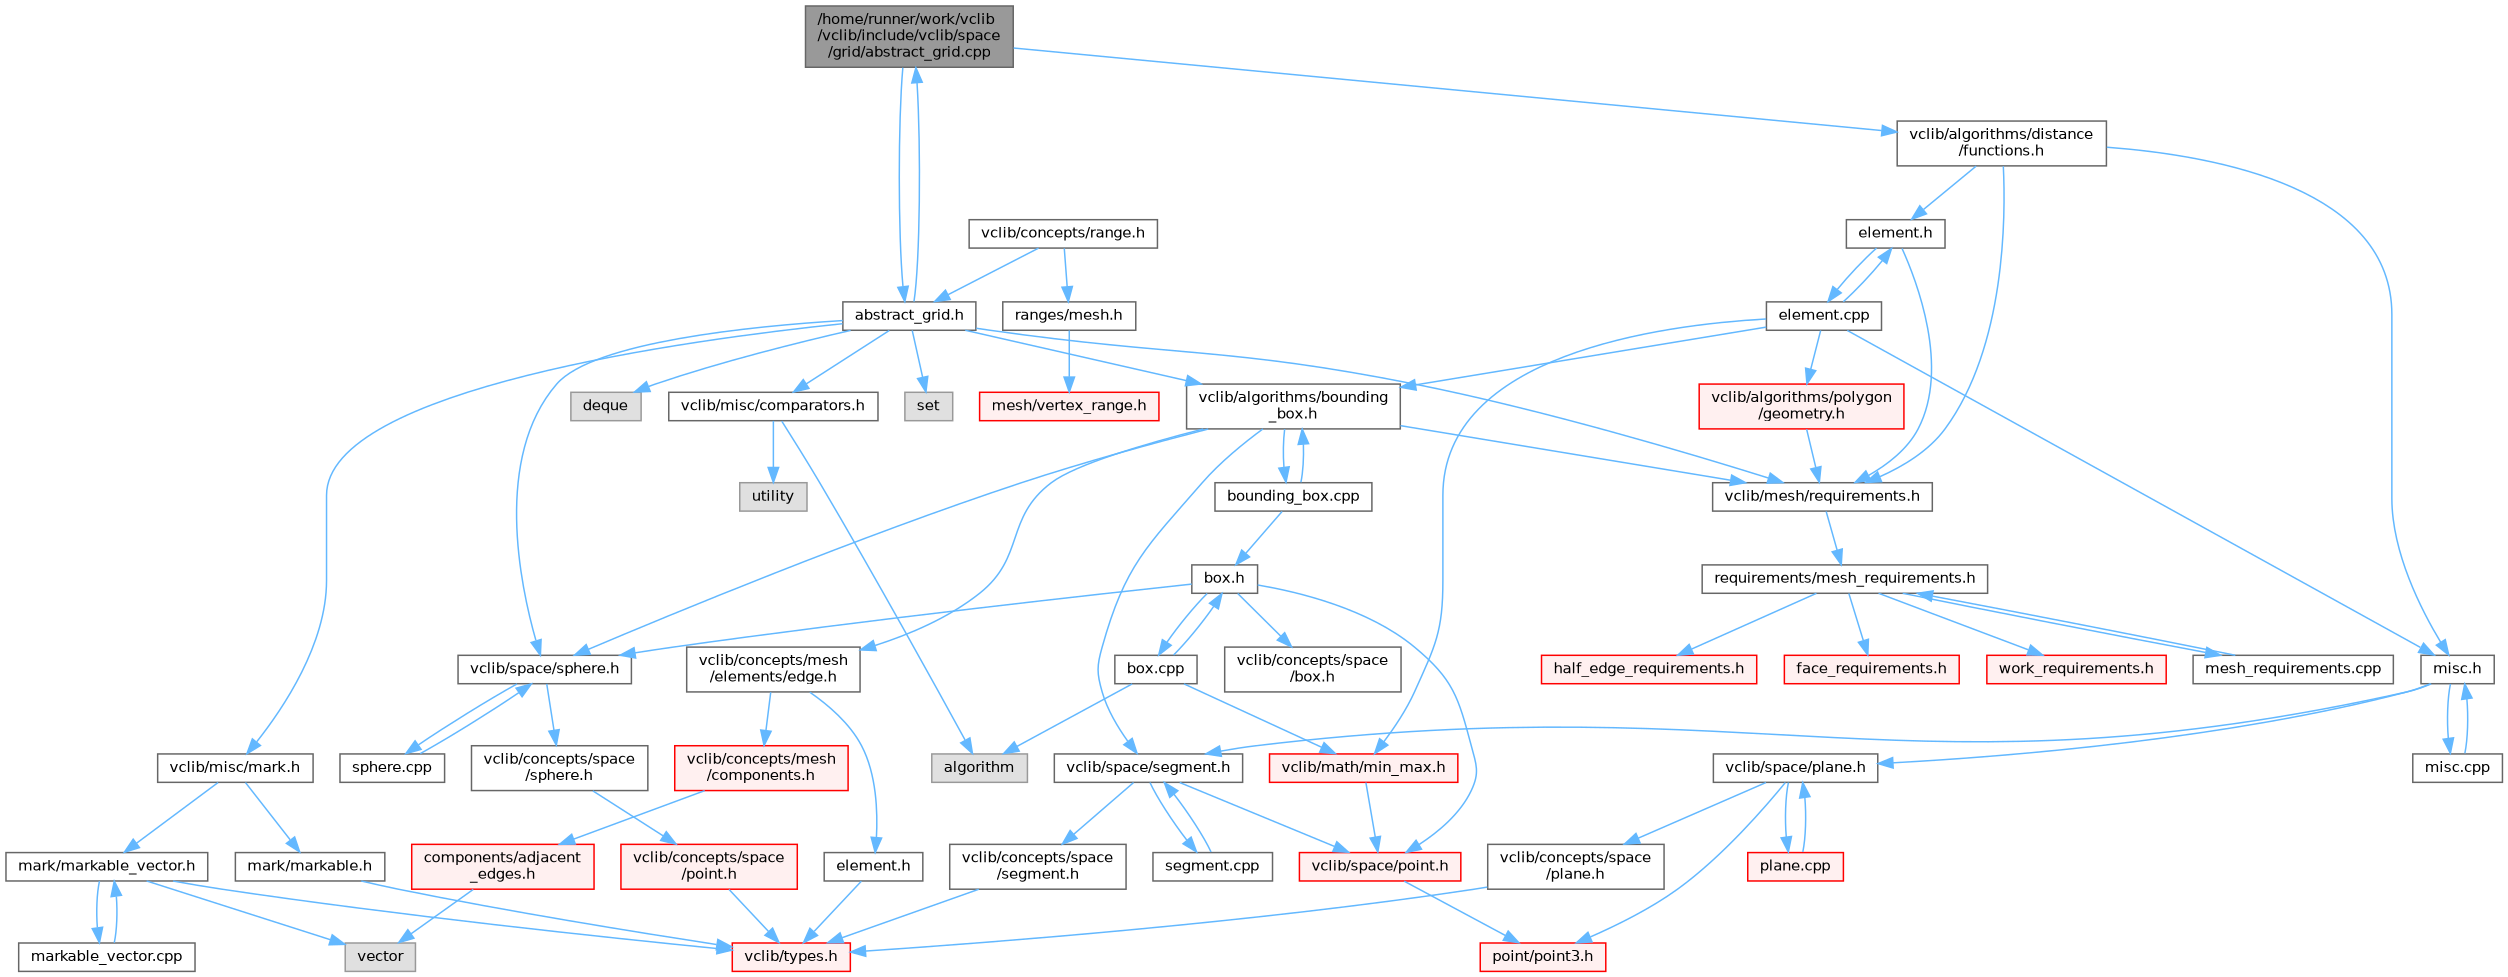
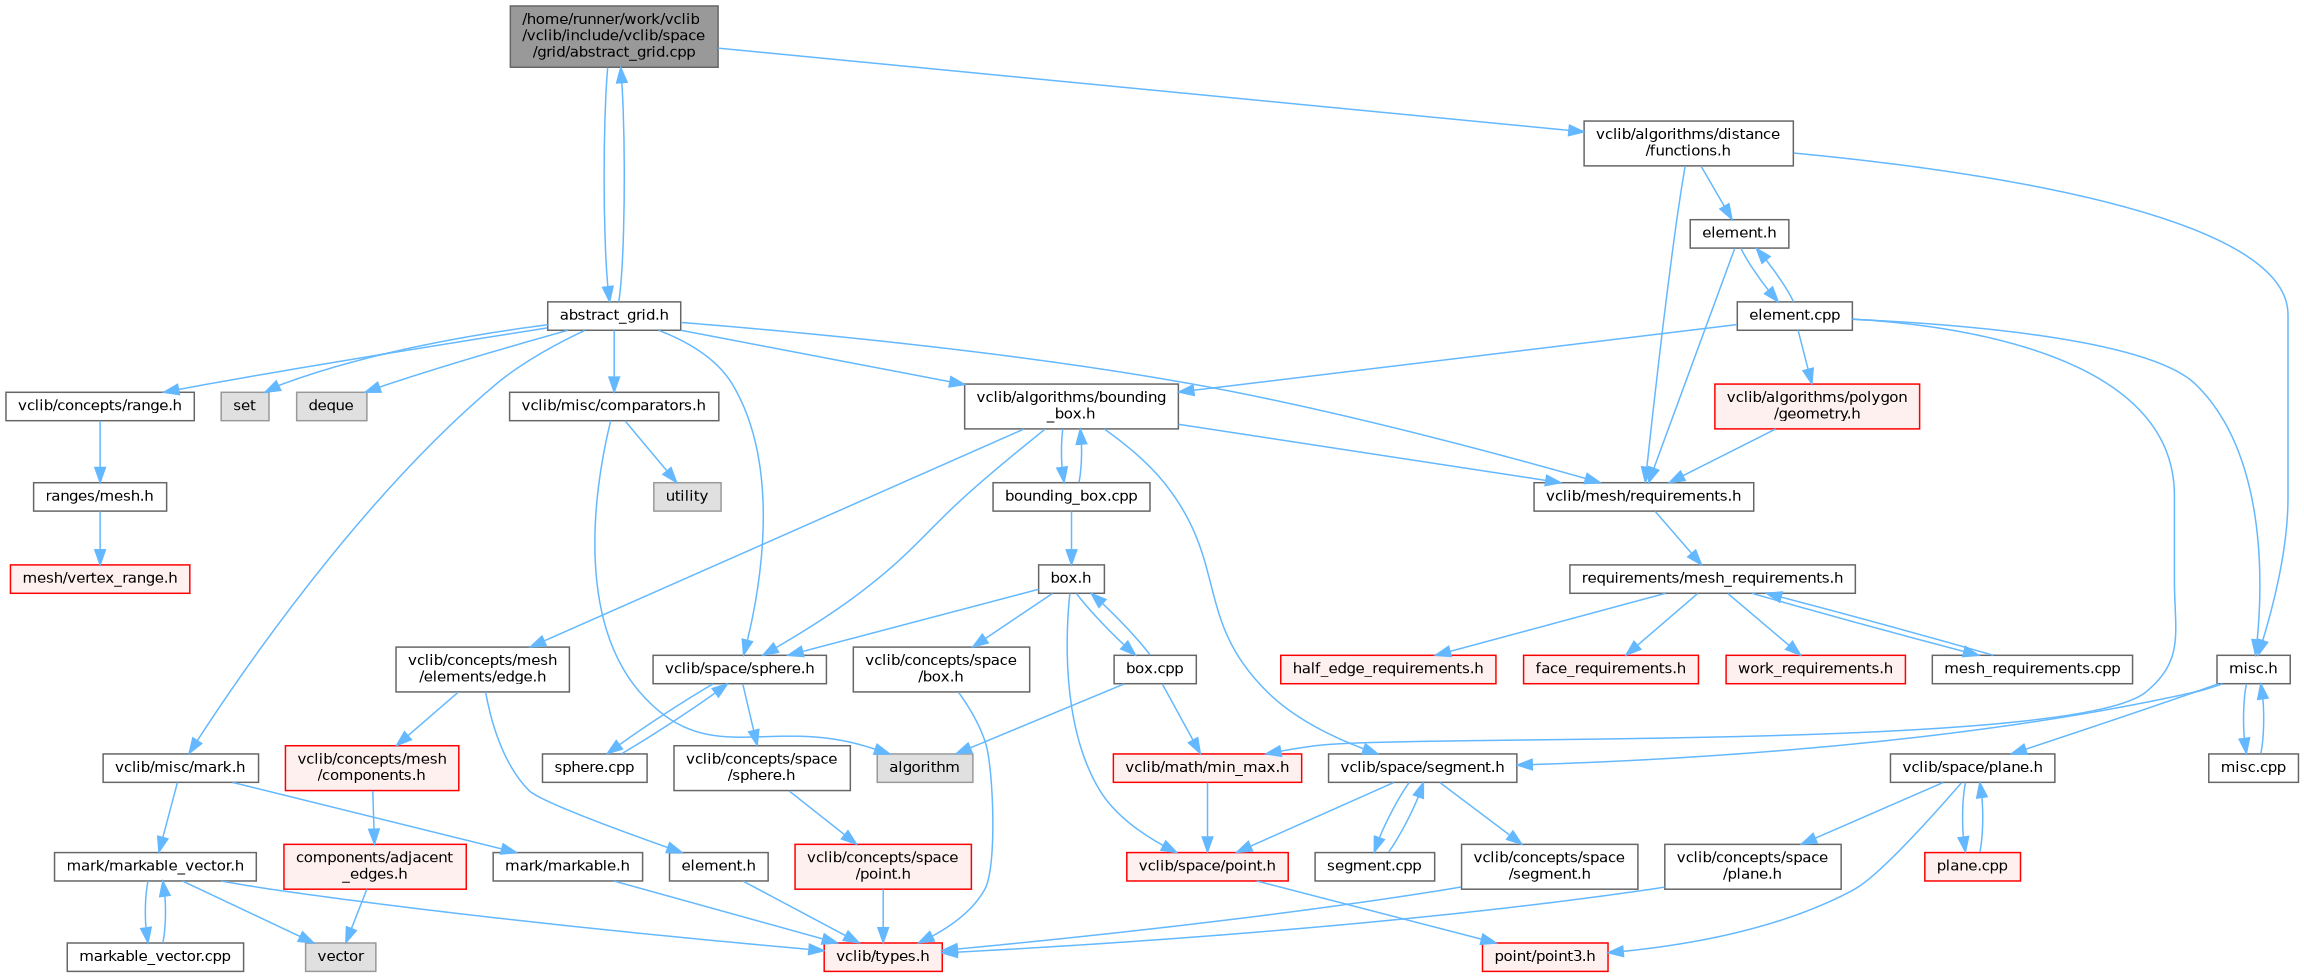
edge "vclib/concepts/range.h" -> "abstract_grid.h": reversed
edge "vclib/concepts/space /box.h" -> "vclib/types.h": added
